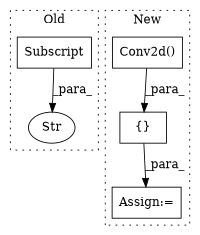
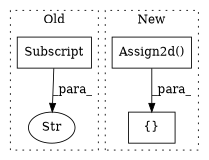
node "Conv2d()": label "Conv2d()" -> "Assign2d()"
node "Assign:=": removed
